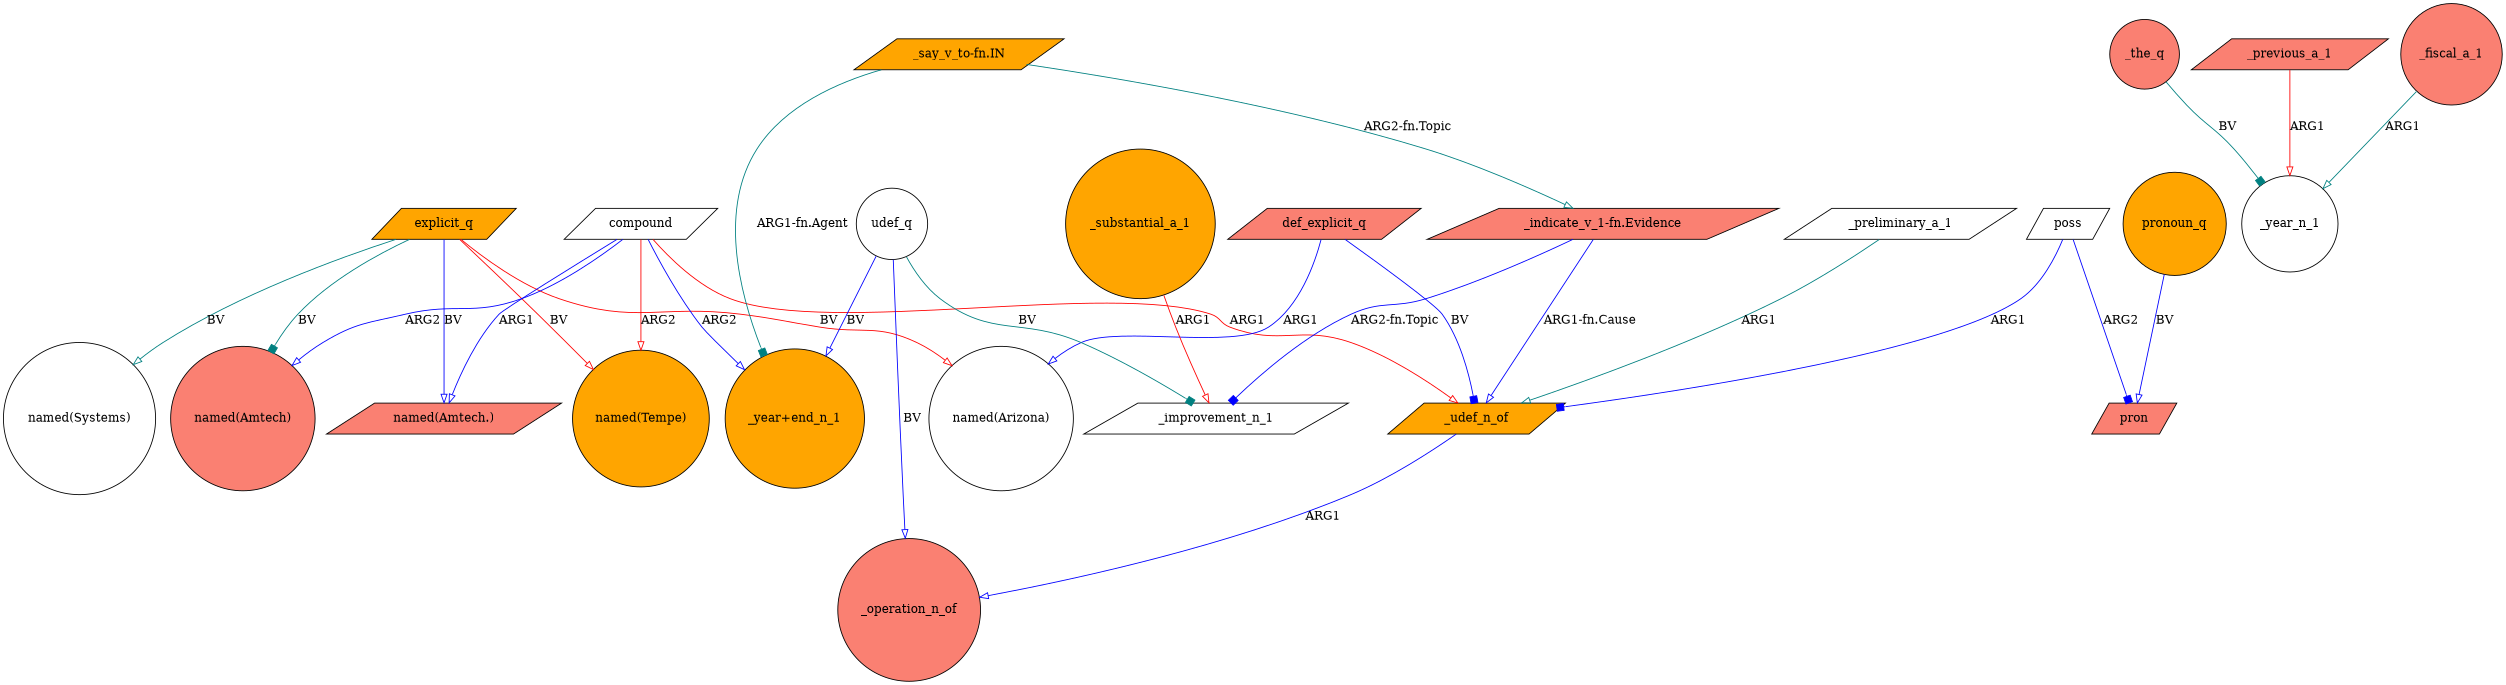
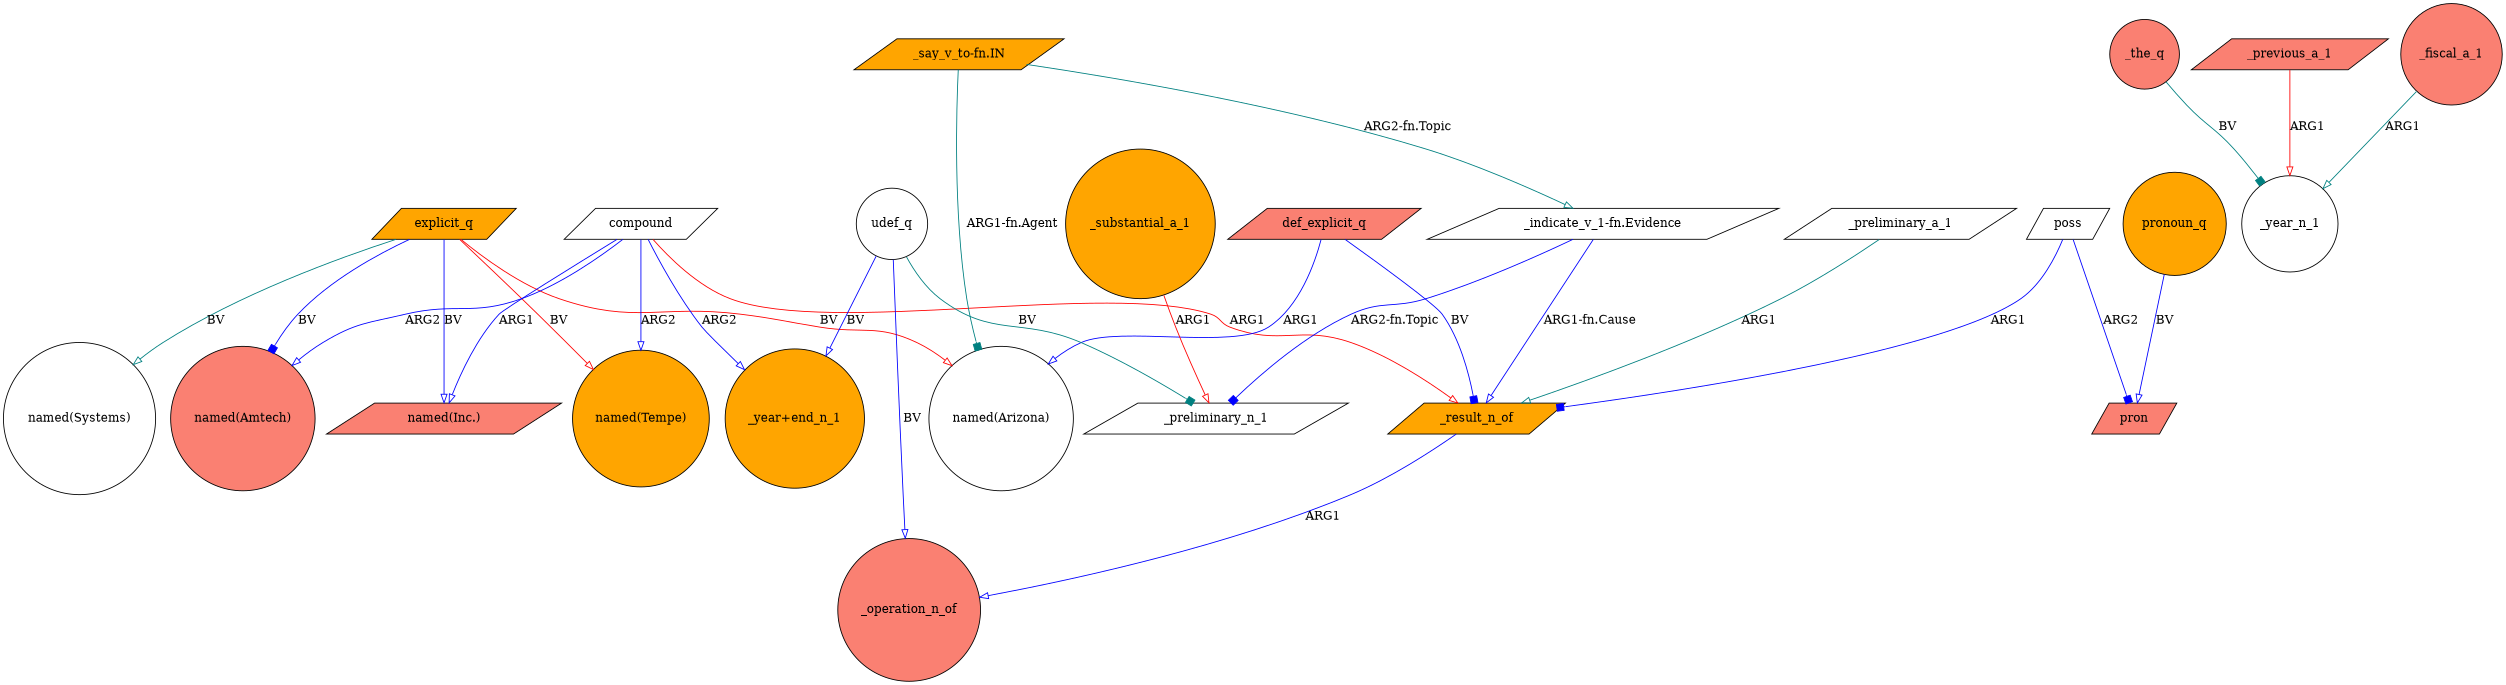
edge "_say_v_to-fn.IN" -> "_year+end_n_1": now "_say_v_to-fn.IN" -> "named(Arizona)"
node "_indicate_v_1-fn.Evidence": fillcolor salmon -> white
edge "explicit_q" -> "named(Amtech)": color teal -> blue
edge "compound" -> "named(Tempe)": color red -> blue
node "named(Amtech.)": label "named(Amtech.)" -> "named(Inc.)"
node "_improvement_n_1": label "_improvement_n_1" -> "_preliminary_n_1"
node "_udef_n_of": label "_udef_n_of" -> "_result_n_of"
